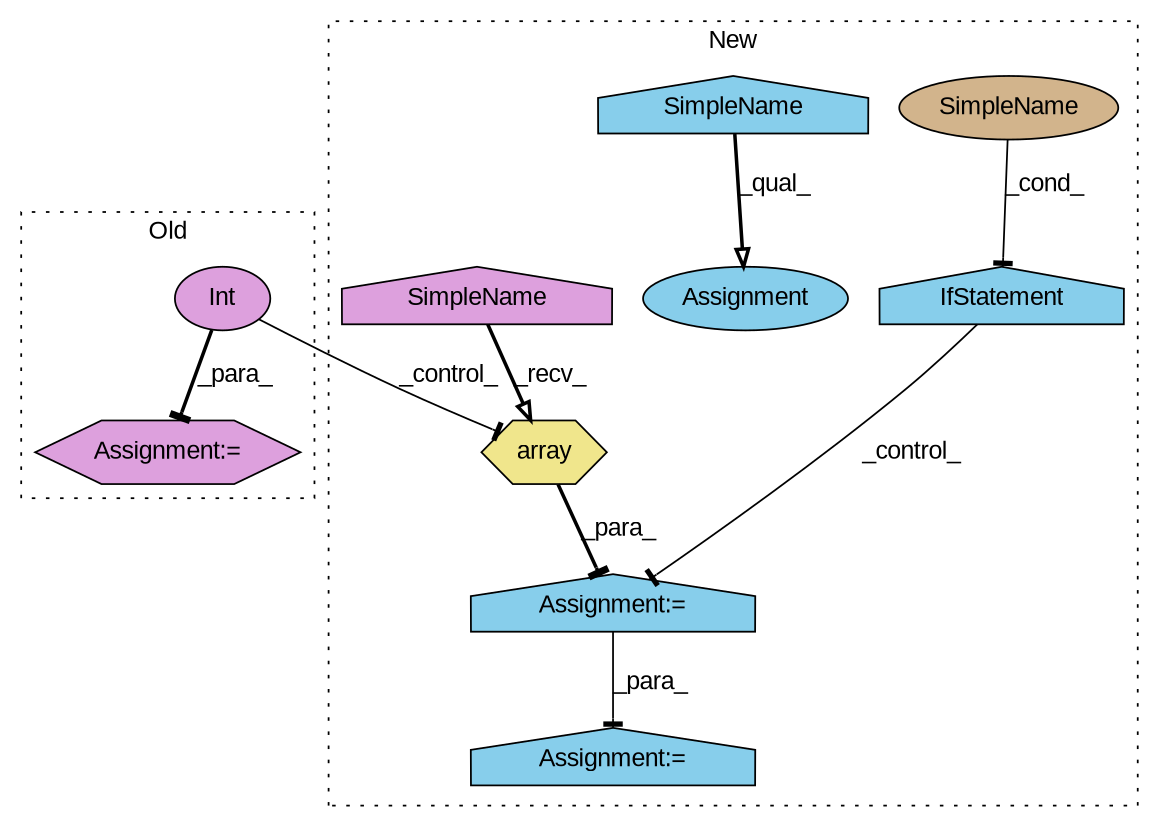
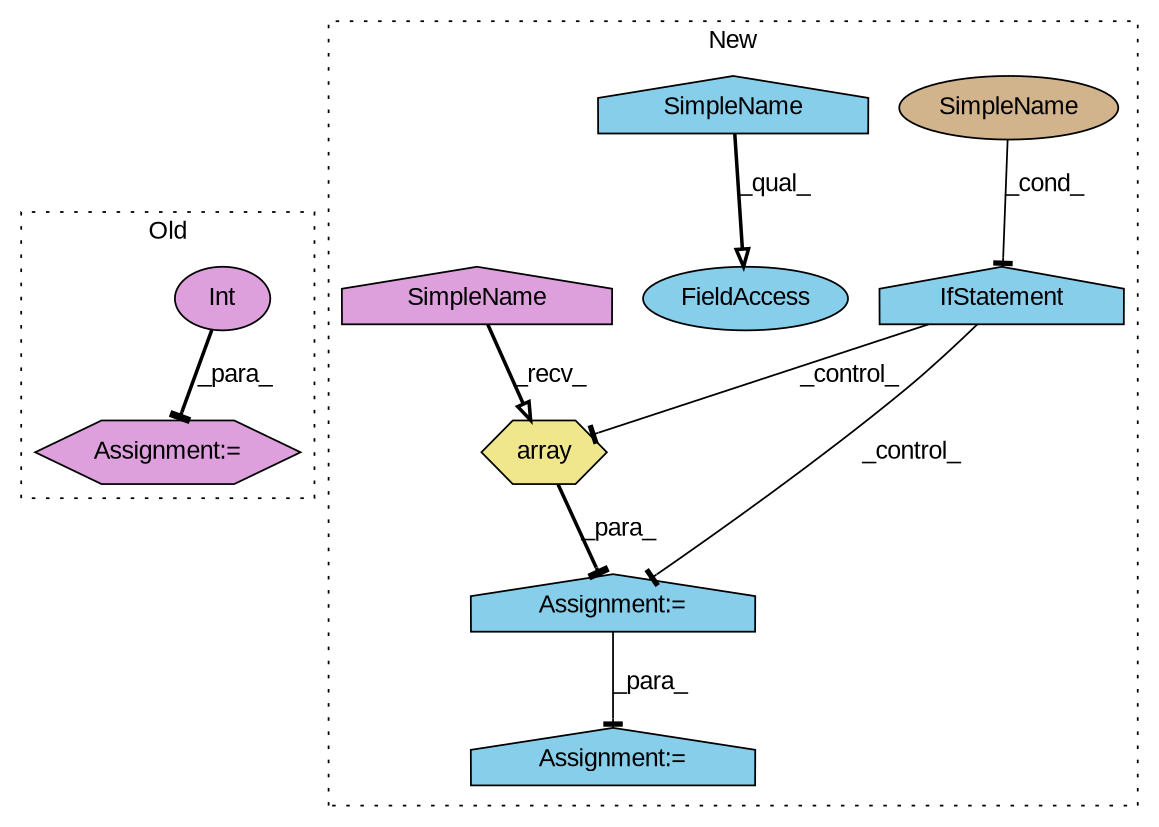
node "Assignment": label "Assignment" -> "FieldAccess"
edge "Int" -> "array": now "IfStatement" -> "array"
